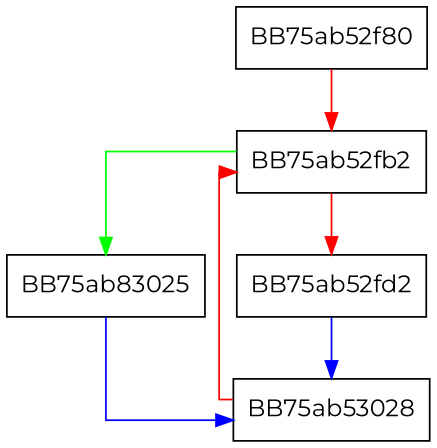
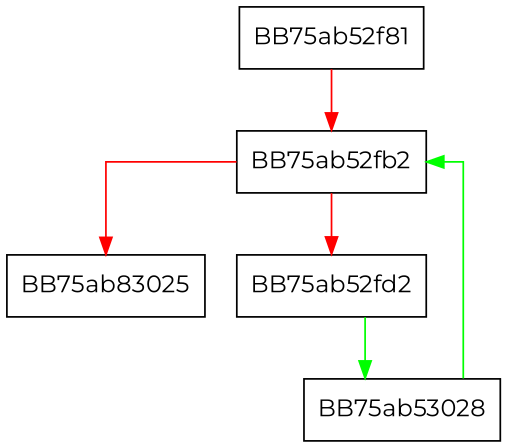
node "BB75ab52f80": label "BB75ab52f80" -> "BB75ab52f81"
edge "BB75ab52fb2" -> "BB75ab83025": color green -> red
edge "BB75ab53028" -> "BB75ab52fb2": color red -> green
edge "BB75ab52fd2" -> "BB75ab53028": color blue -> green
edge "BB75ab83025" -> "BB75ab53028": removed
